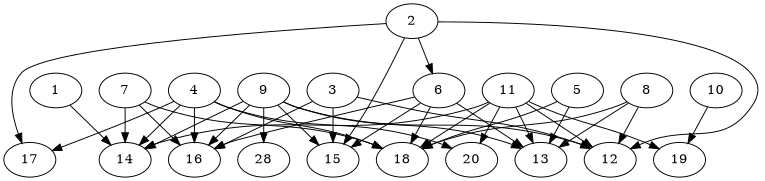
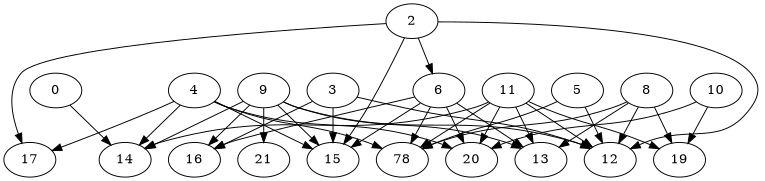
node "1": label "1" -> "0"
node "7": removed
edge "4" -> "16": now "4" -> "15"
edge "6" -> "20": added
edge "8" -> "19": added
edge "5" -> "13": now "5" -> "12"
edge "10" -> "20": added
node "28": label "28" -> "21"
node "18": label "18" -> "78"
